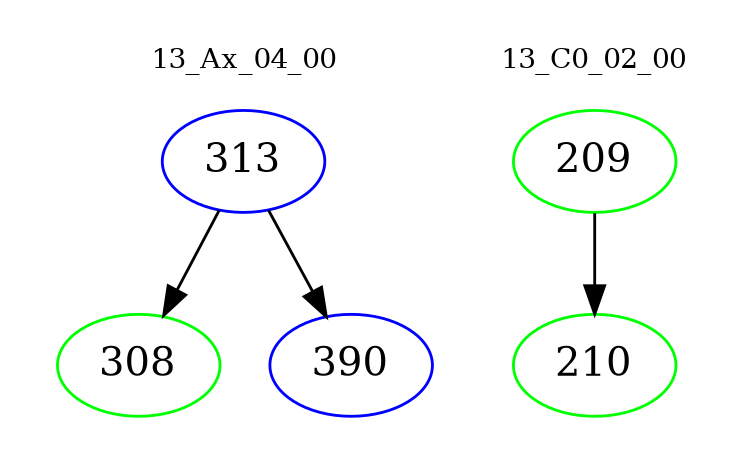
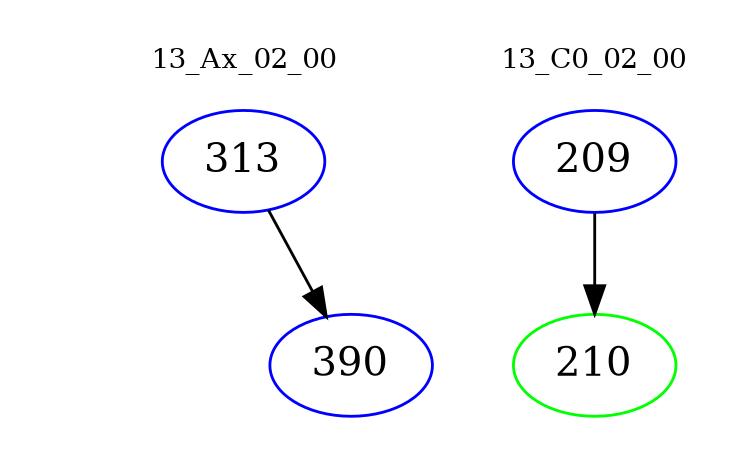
cluster "13_Ax_04_00": label "13_Ax_04_00" -> "13_Ax_02_00"
node "209": color green -> blue
node "308": removed
